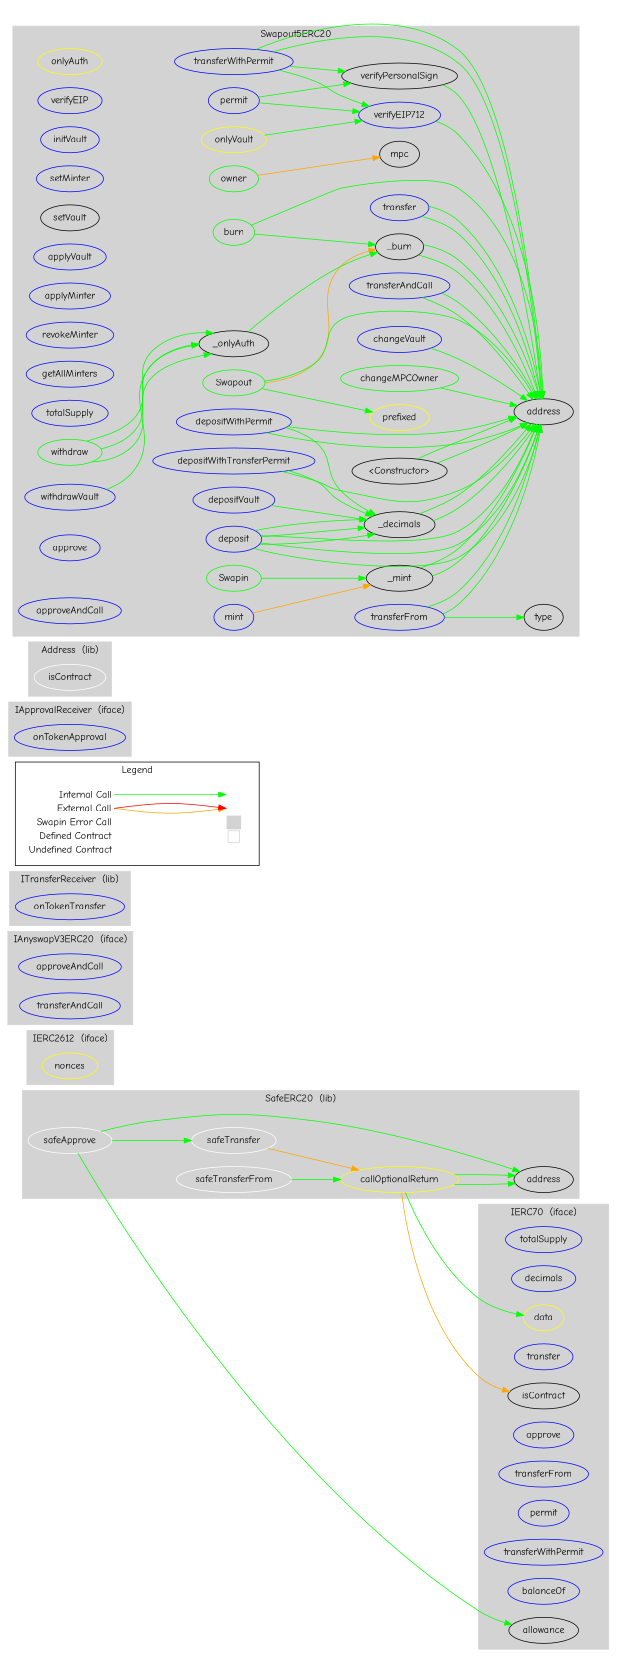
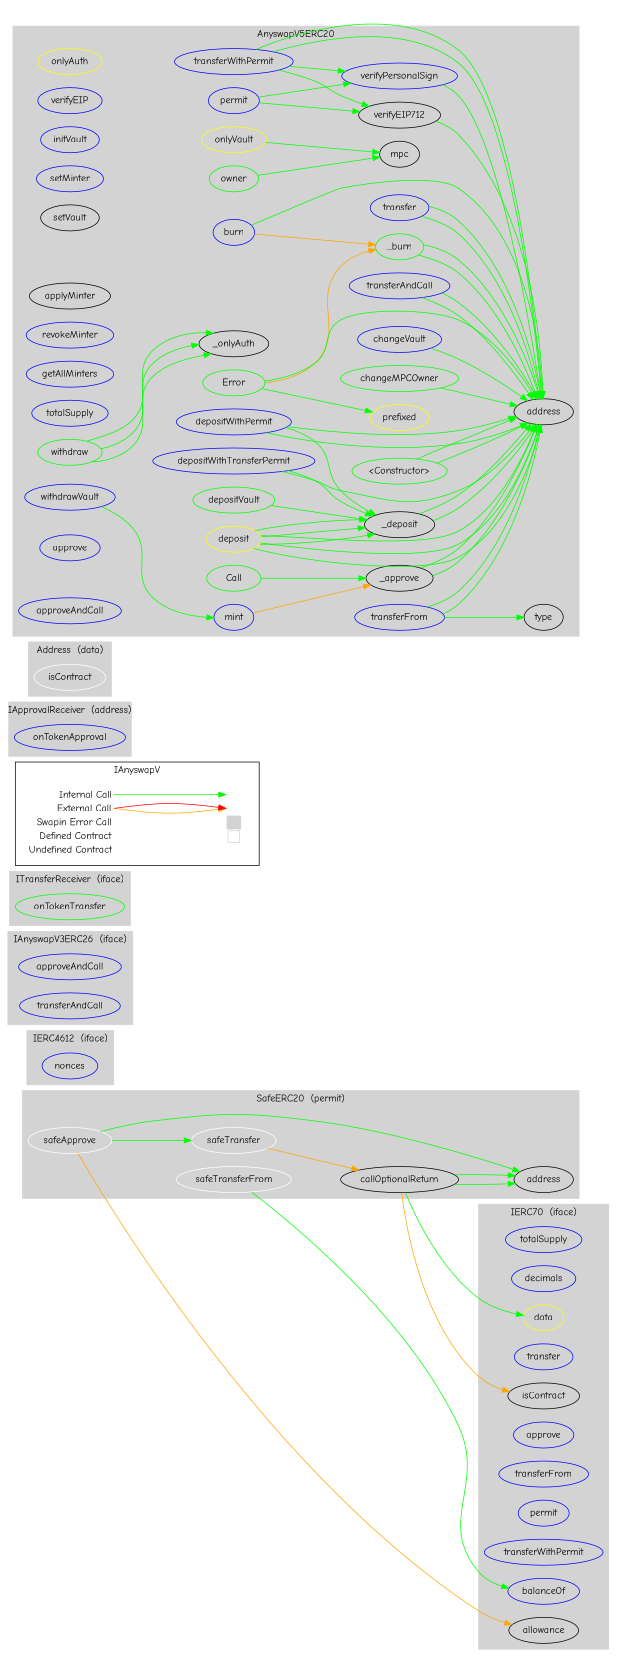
cluster "Swapout5ERC20": label "Swapout5ERC20" -> "AnyswapV5ERC20"
node "verifyPersonalSign": color black -> blue
node "verifyEIP712": color blue -> black
edge "onlyVault" -> "verifyEIP712": now "onlyVault" -> "mpc"
edge "owner" -> "mpc": color orange -> green
node "burn": color green -> blue
edge "burn" -> "_burn": color green -> orange
node "_burn": color black -> green
node "applyVault": removed
edge "_onlyAuth" -> "_burn": removed
node "applyMinter": color blue -> black
node "Swapout": label "Swapout" -> "Error"
edge "withdrawVault" -> "_onlyAuth": now "withdrawVault" -> "mint"
node "<Constructor>": color black -> green
node "depositVault": color blue -> green
node "_decimals": label "_decimals" -> "_deposit"
node "deposit": color blue -> yellow
node "Swapin": label "Swapin" -> "Call"
node "_mint": label "_mint" -> "_approve"
cluster "Address  (lib)": label "Address  (lib)" -> "Address  (data)"
cluster "IApprovalReceiver  (iface)": label "IApprovalReceiver  (iface)" -> "IApprovalReceiver  (address)"
cluster "Legend": label "Legend" -> "IAnyswapV"
cluster "ITransferReceiver  (lib)": label "ITransferReceiver  (lib)" -> "ITransferReceiver  (iface)"
node "onTokenTransfer": color blue -> green
cluster "IAnyswapV3ERC20  (iface)": label "IAnyswapV3ERC20  (iface)" -> "IAnyswapV3ERC26  (iface)"
cluster "IERC2612  (iface)": label "IERC2612  (iface)" -> "IERC4612  (iface)"
node "nonces": color yellow -> blue
cluster "SafeERC20  (lib)": label "SafeERC20  (lib)" -> "SafeERC20  (permit)"
edge "safeTransferFrom" -> "callOptionalReturn": now "safeTransferFrom" -> "balanceOf"
node "callOptionalReturn": color yellow -> black
edge "safeApprove" -> "allowance": color green -> orange
